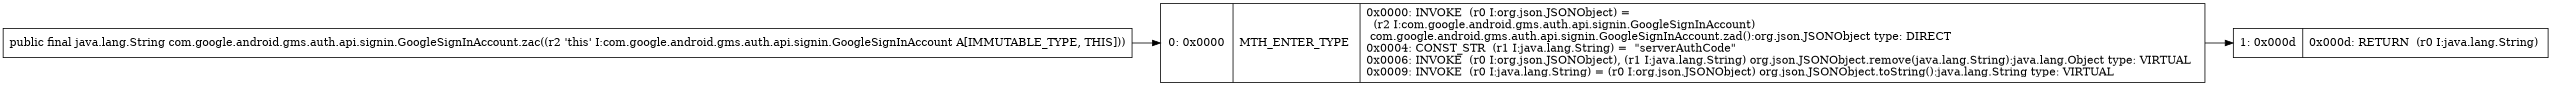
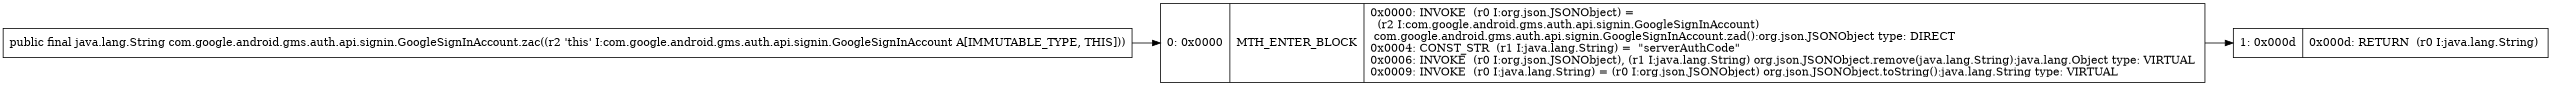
node "0: 0x0000": text "MTH_ENTER_TYPE" -> "MTH_ENTER_BLOCK"
